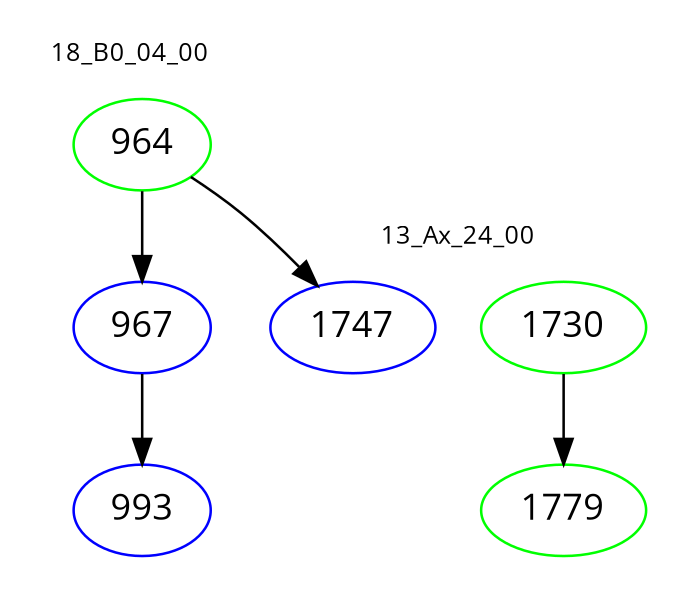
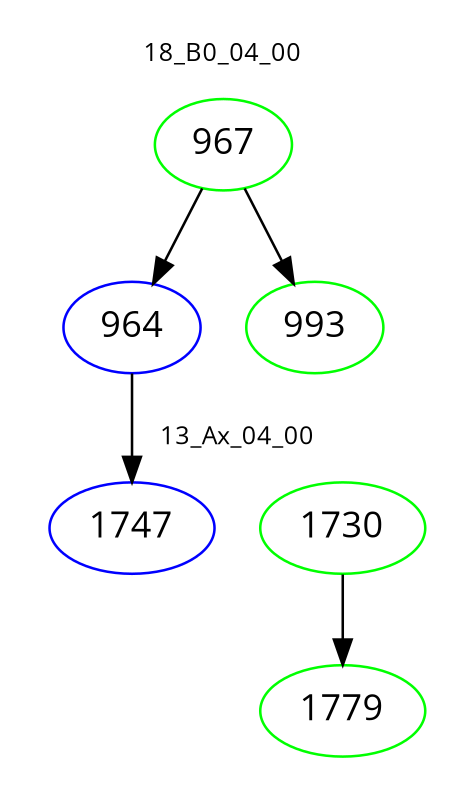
node "964": color green -> blue
edge "964" -> "967": reversed
cluster "13_Ax_24_00": label "13_Ax_24_00" -> "13_Ax_04_00"
node "967": color blue -> green
node "993": color blue -> green
